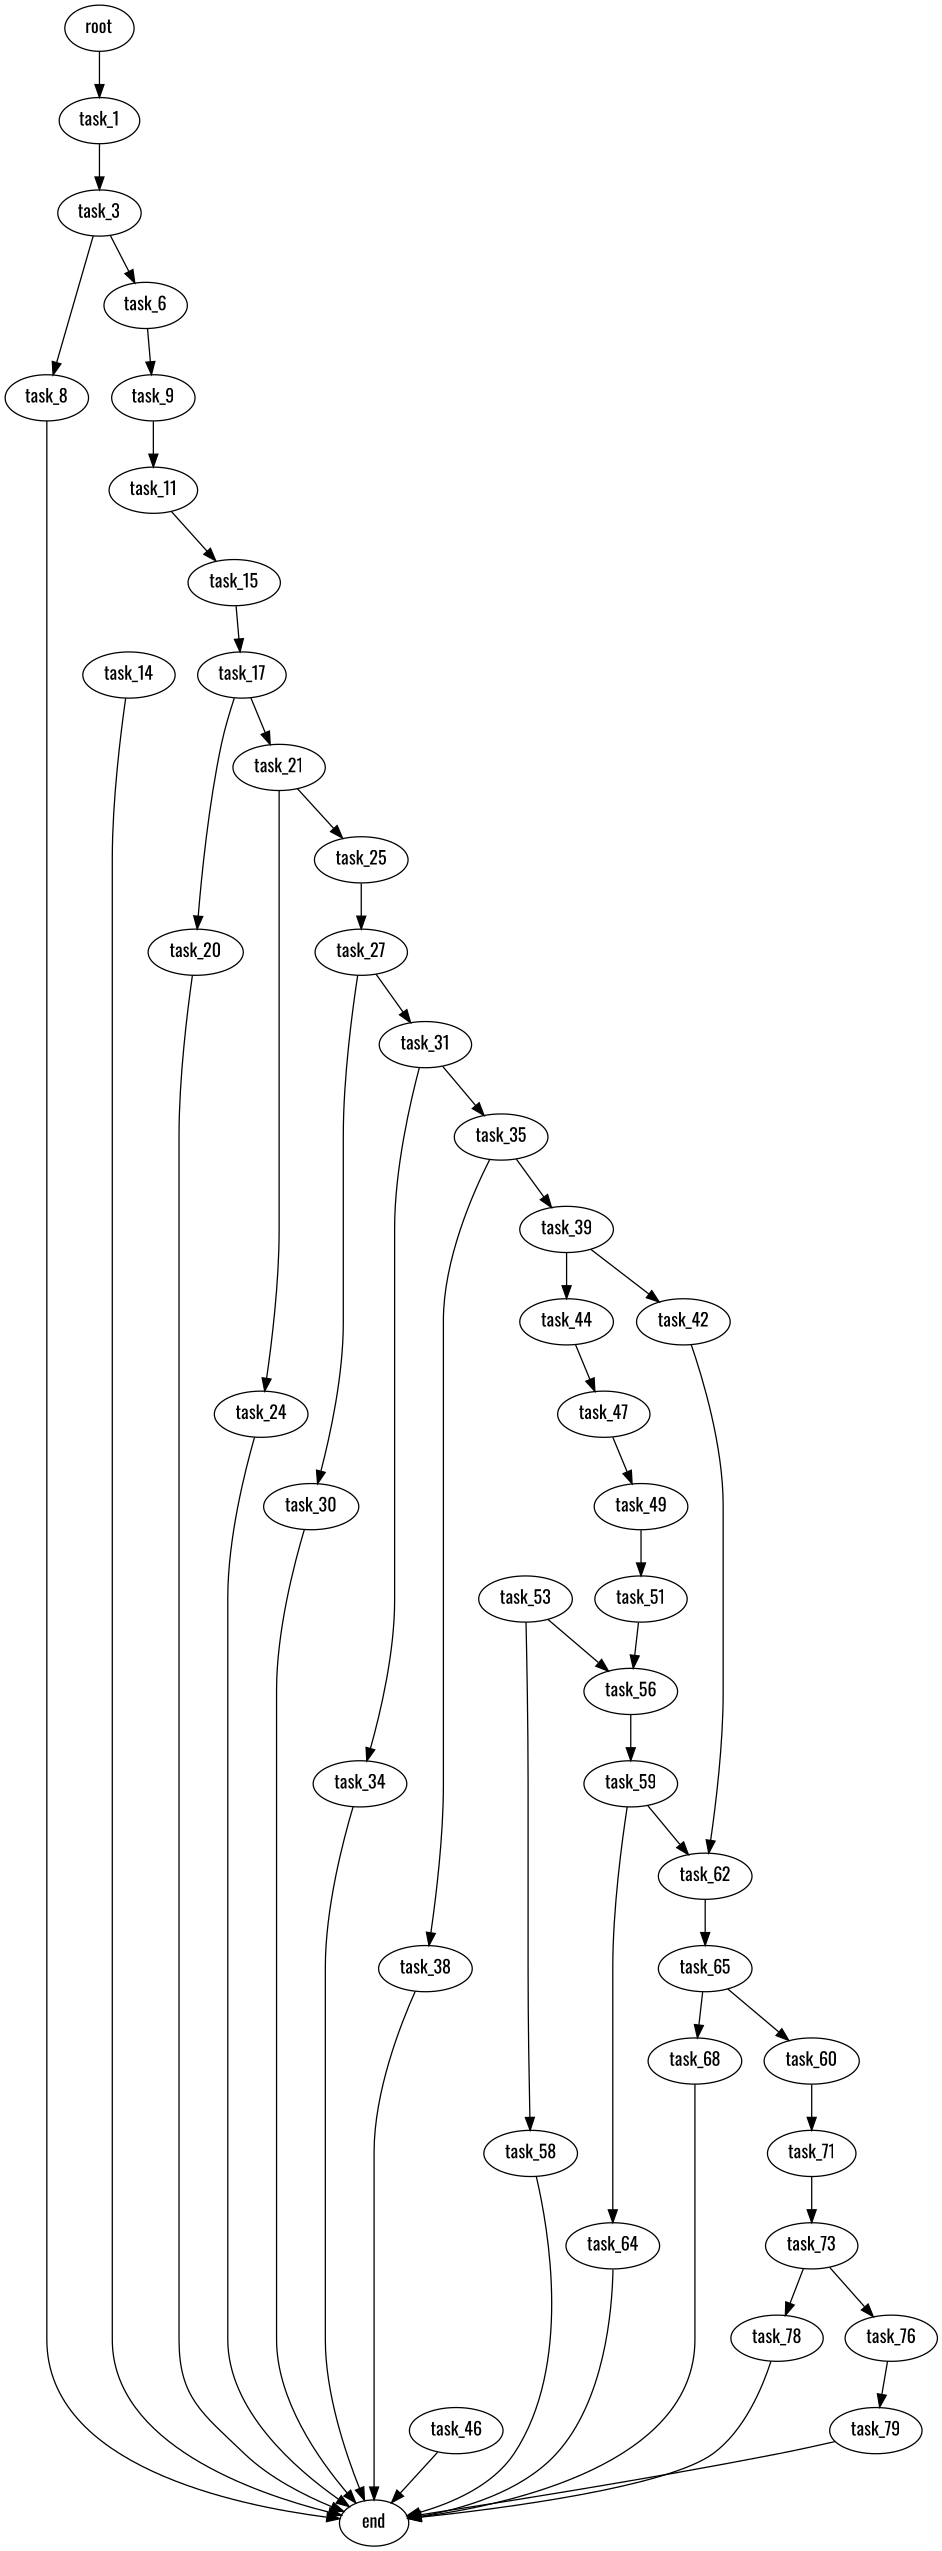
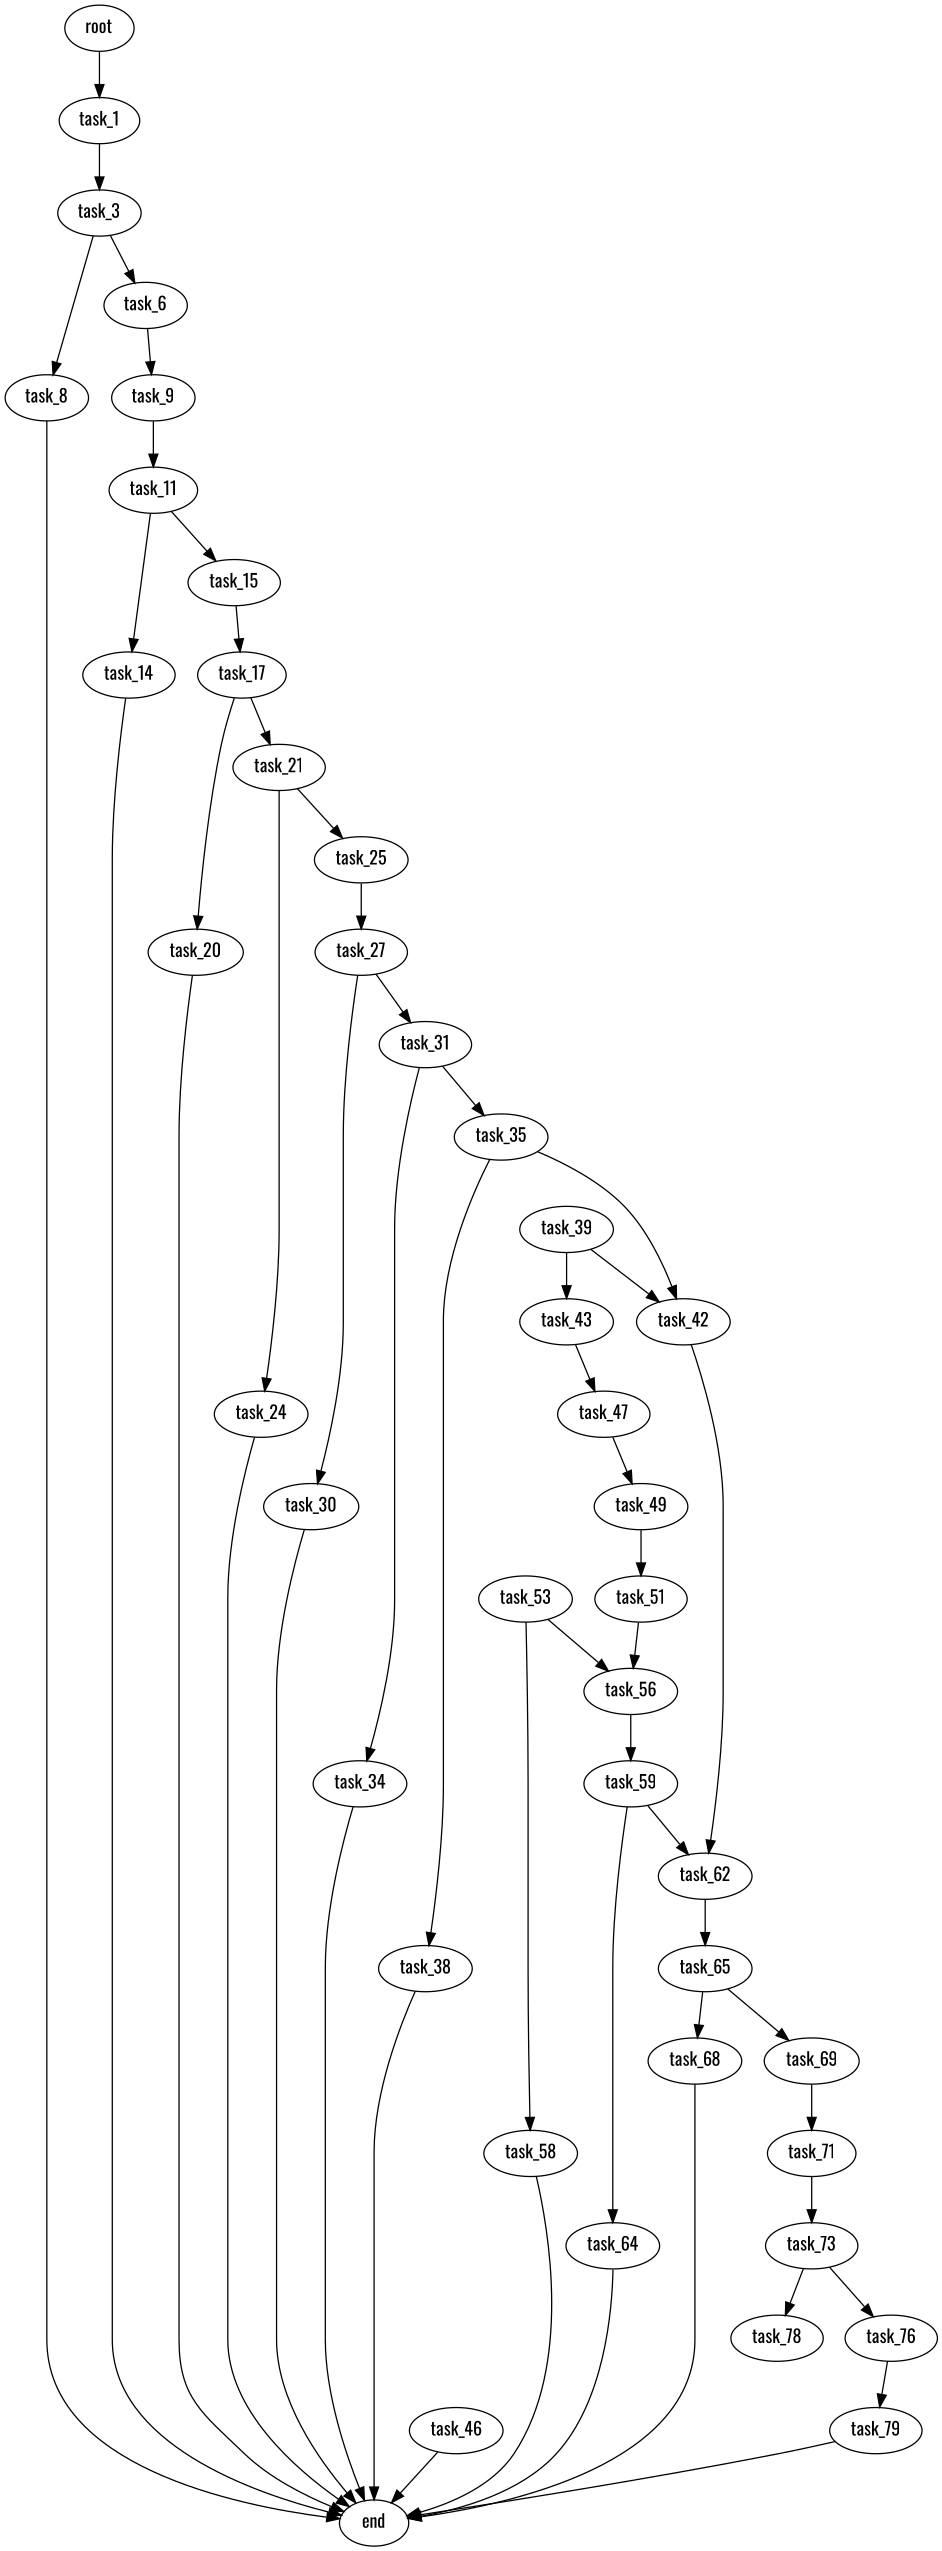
edge "task_11" -> "task_14": added
edge "task_35" -> "task_39": now "task_35" -> "task_42"
node "task_44": label "task_44" -> "task_43"
node "task_60": label "task_60" -> "task_69"
edge "task_78" -> "end": removed
